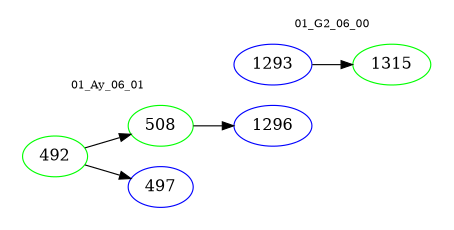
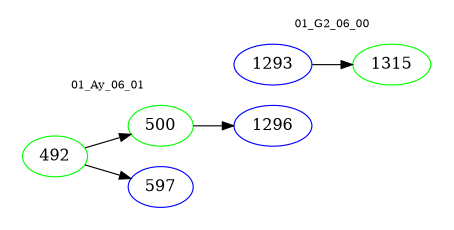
node "508": label "508" -> "500"
node "497": label "497" -> "597"
